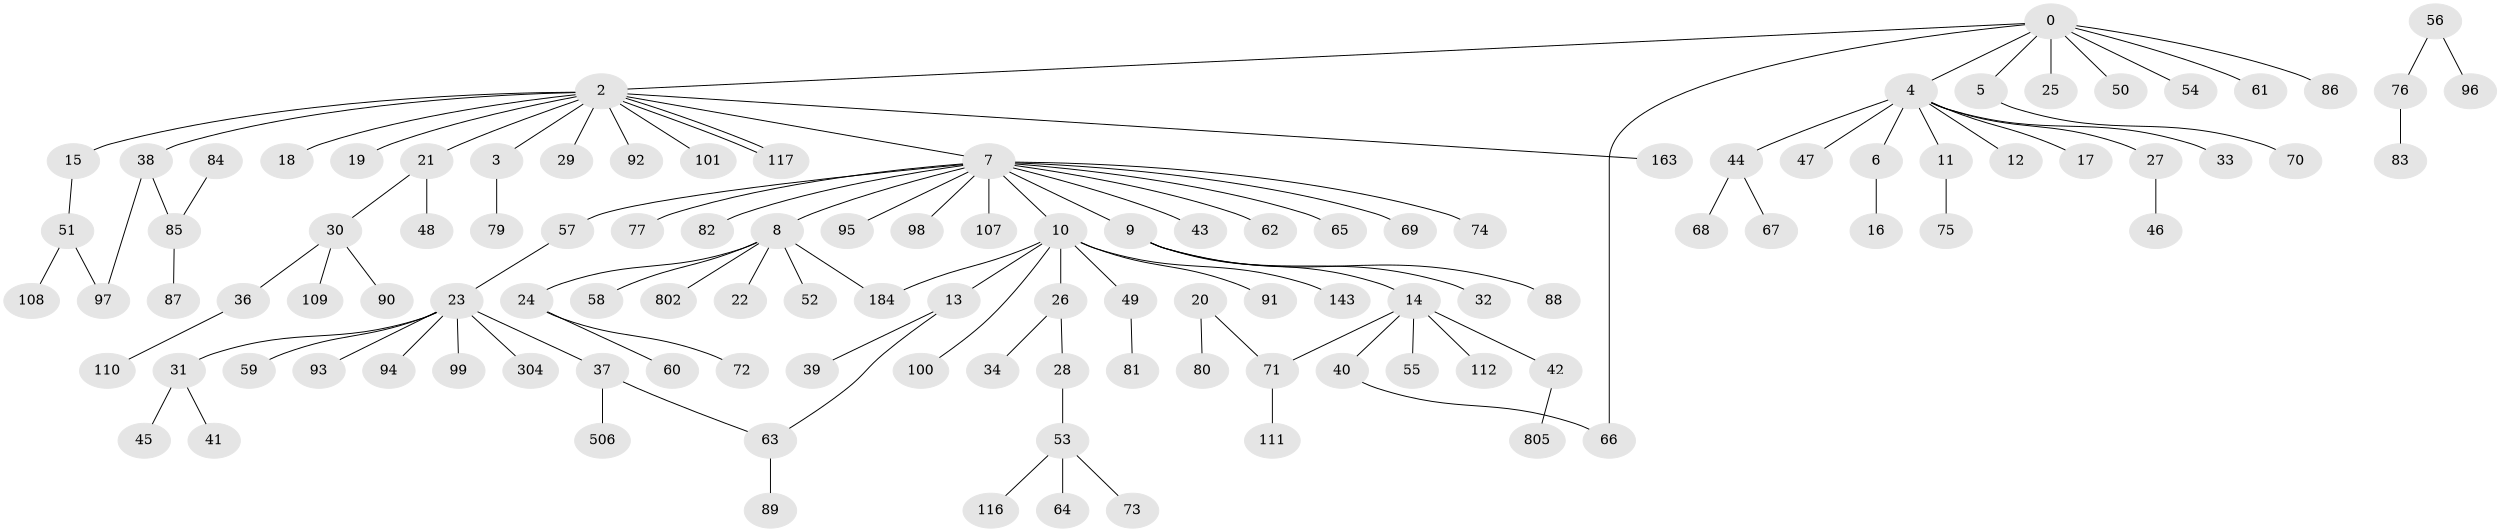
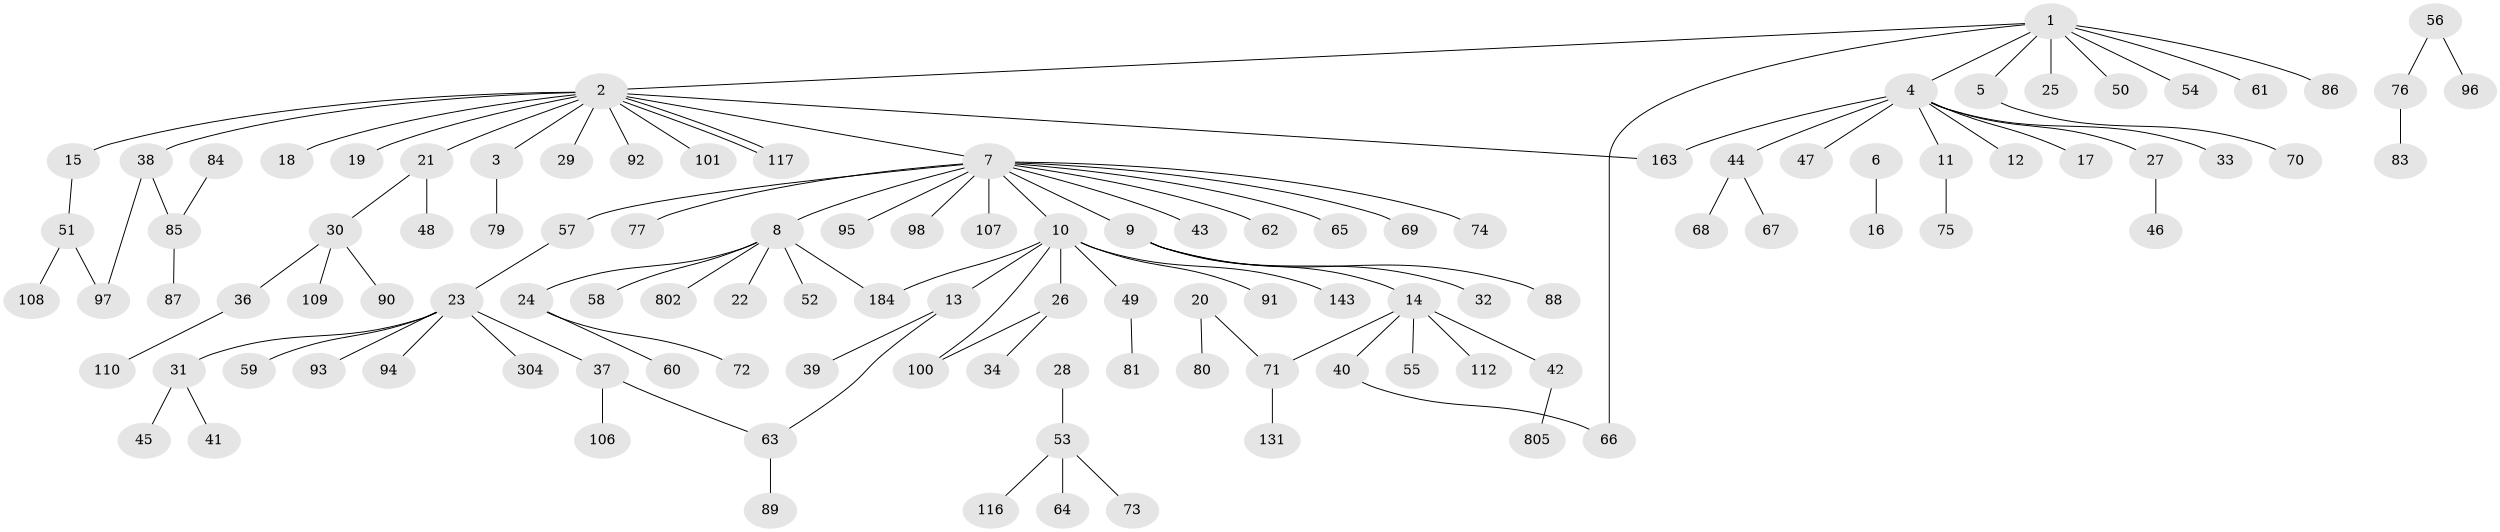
node "0": label "0" -> "1"
edge "4" -- "6": now "4" -- "163"
node "82": removed
edge "26" -- "28": now "26" -- "100"
node "99": removed
node "506": label "506" -> "106"
node "111": label "111" -> "131"
